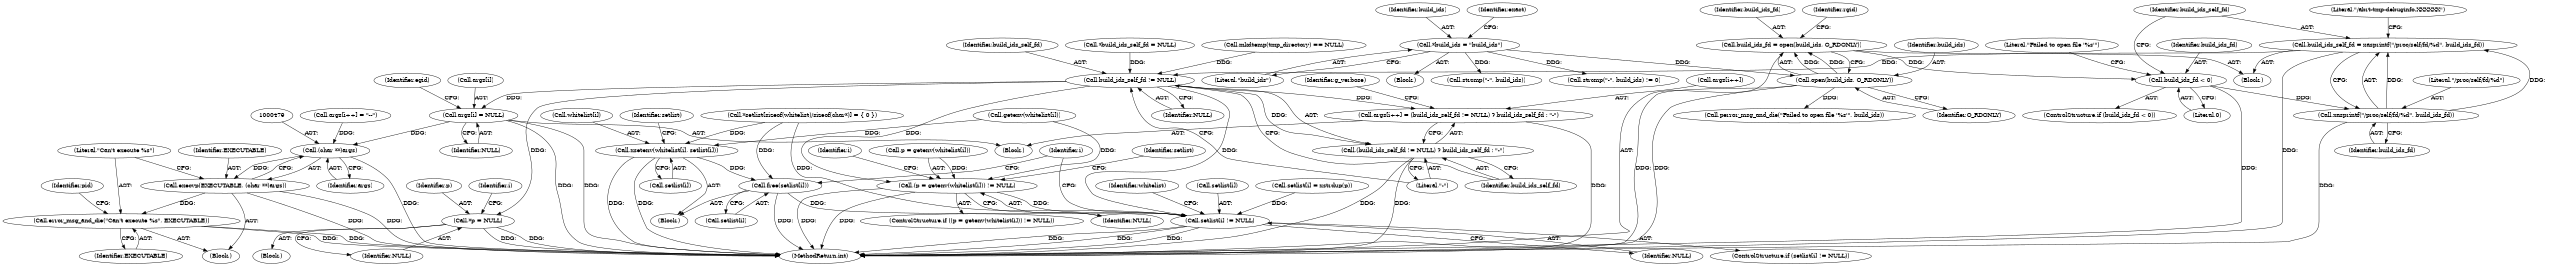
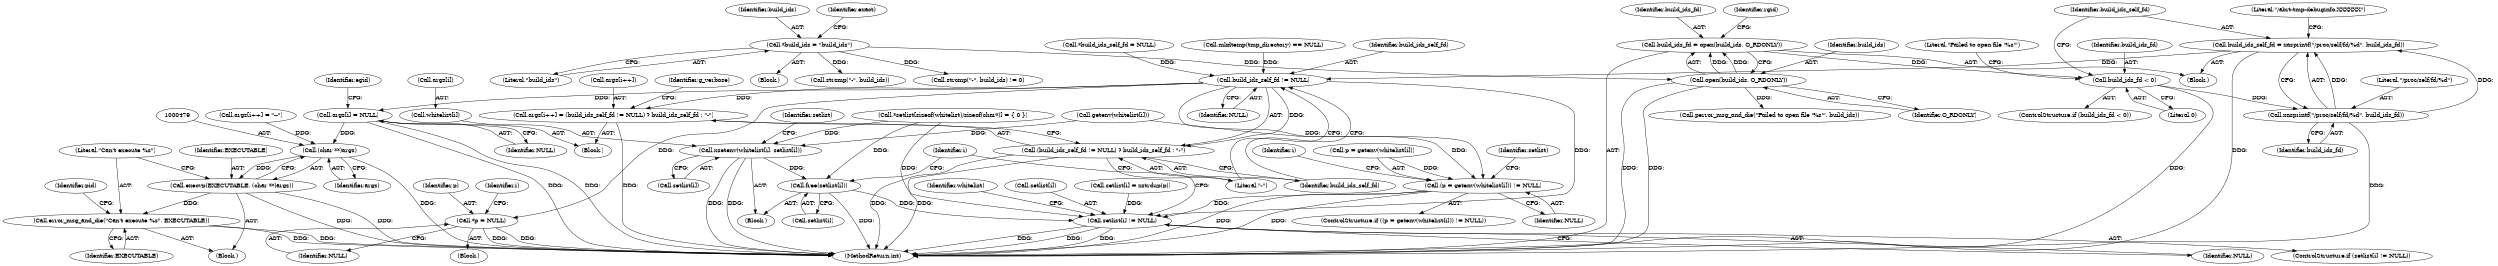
edge "(Call,args[i])" -> "(Call,args[i] = NULL)": now "(Call,args[i])" -> "(Call,whitelist[i])"
